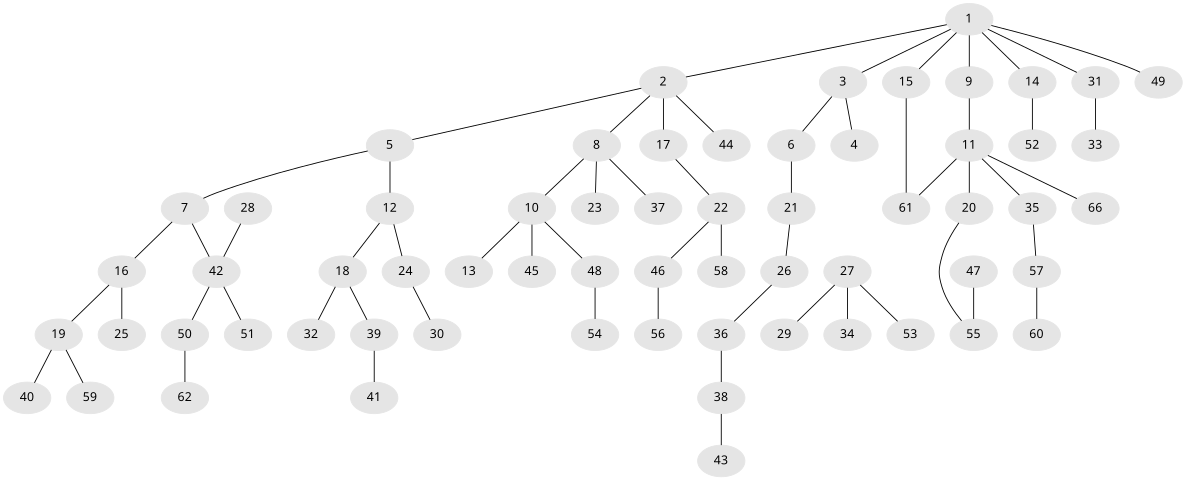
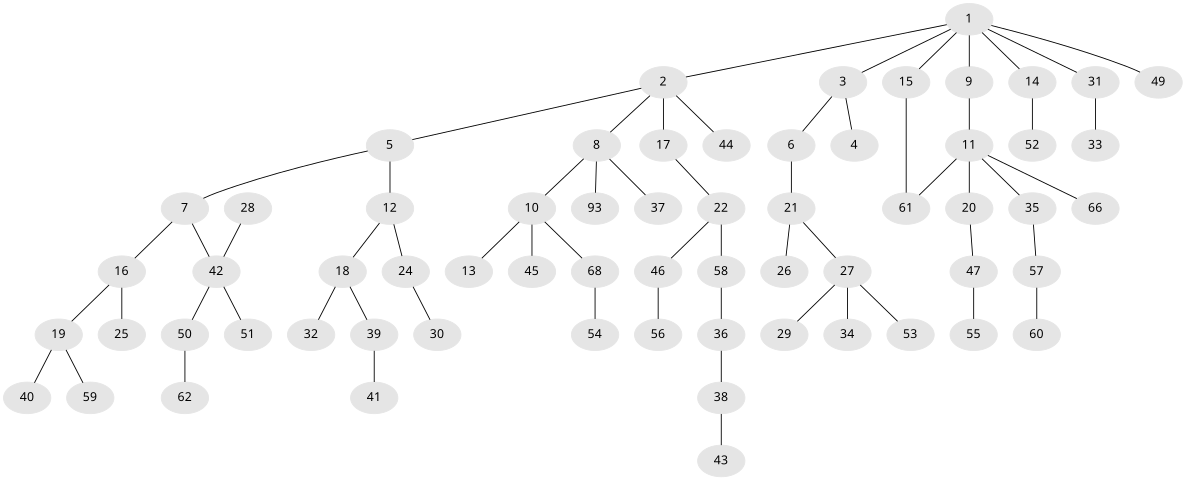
node "23": label "23" -> "93"
edge "21" -- "27": added
node "48": label "48" -> "68"
edge "20" -- "55": now "20" -- "47"
edge "26" -- "36": now "58" -- "36"
